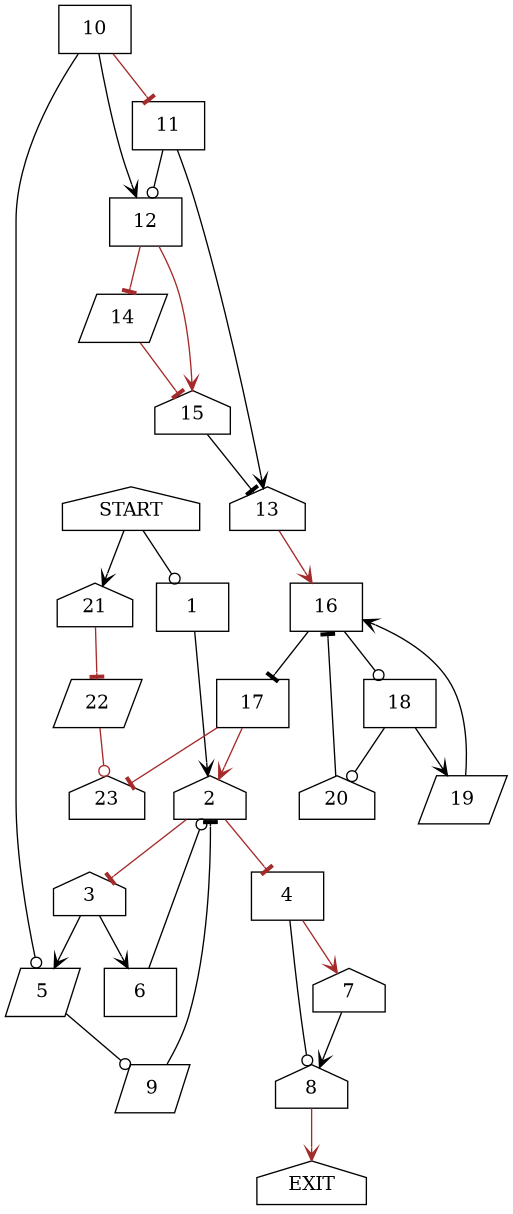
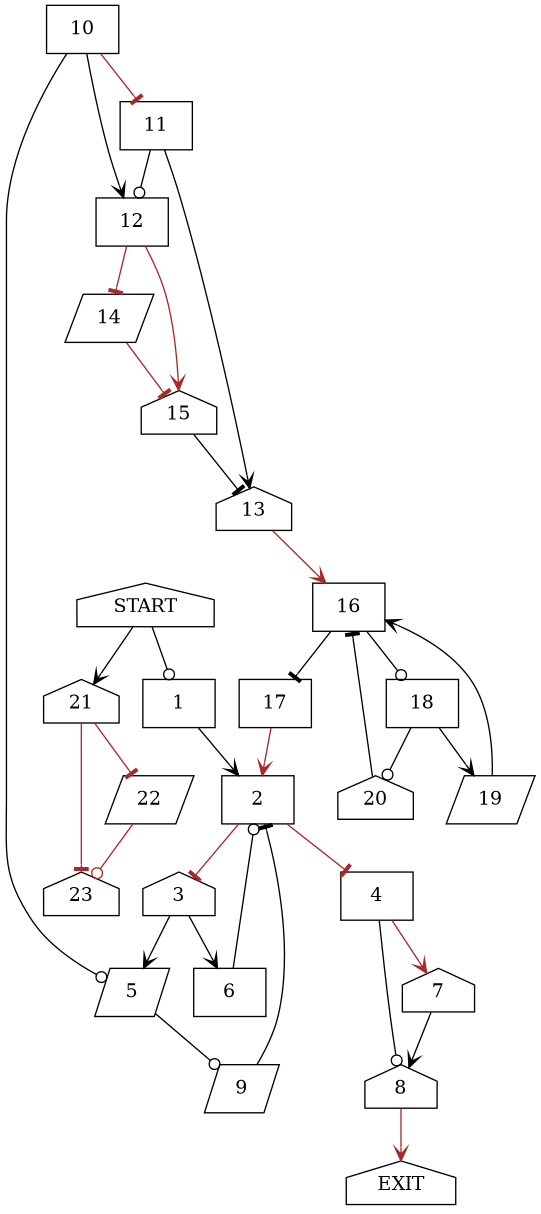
edge "17" -> "23": now "21" -> "23"
node "2": shape house -> box
